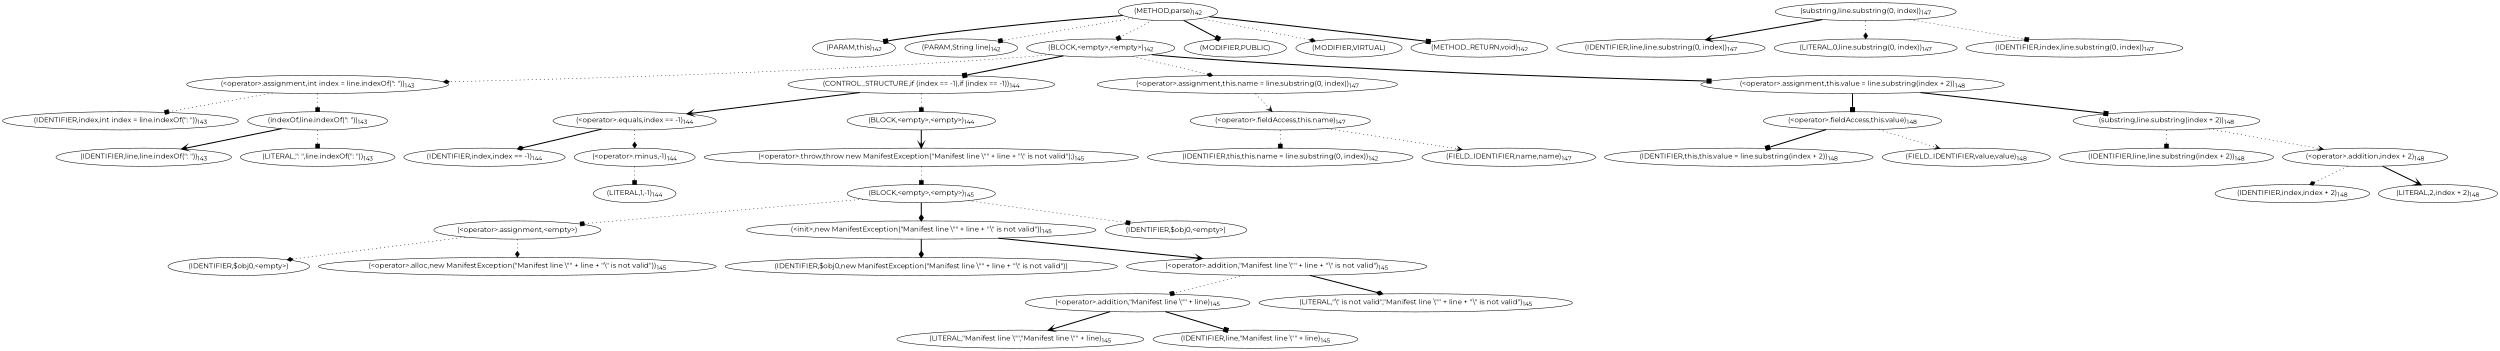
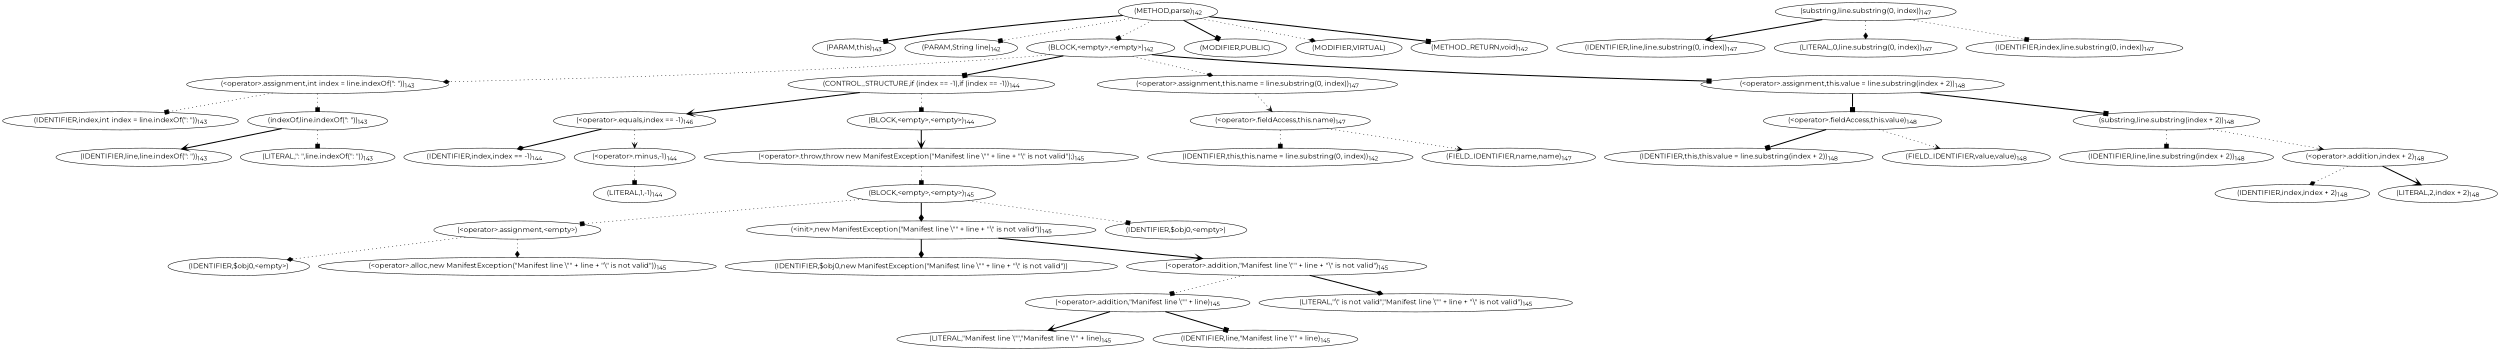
node "(PARAM,this)": text "142" -> "143"
node "(<operator>.equals,index == -1)": text "144" -> "146"
edge "(<operator>.equals,index == -1)" -> "(<operator>.minus,-1)": arrowhead diamond -> vee
